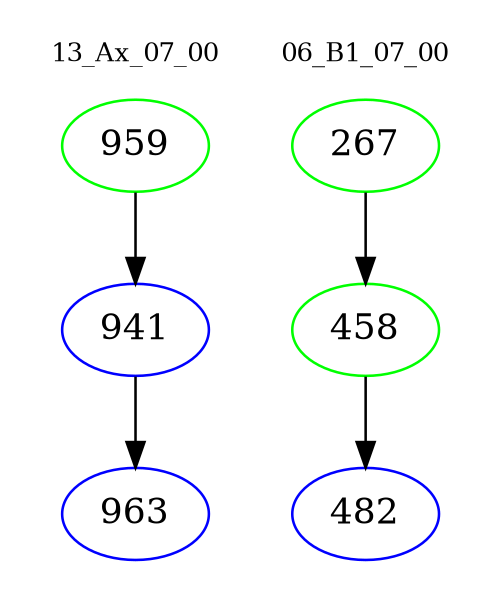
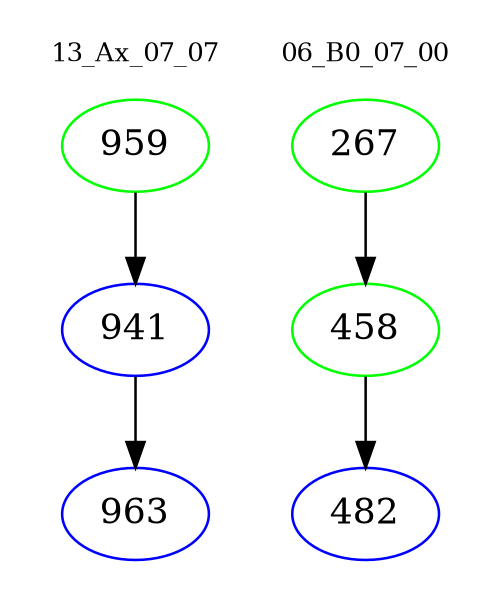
cluster "13_Ax_07_00": label "13_Ax_07_00" -> "13_Ax_07_07"
cluster "06_B1_07_00": label "06_B1_07_00" -> "06_B0_07_00"
